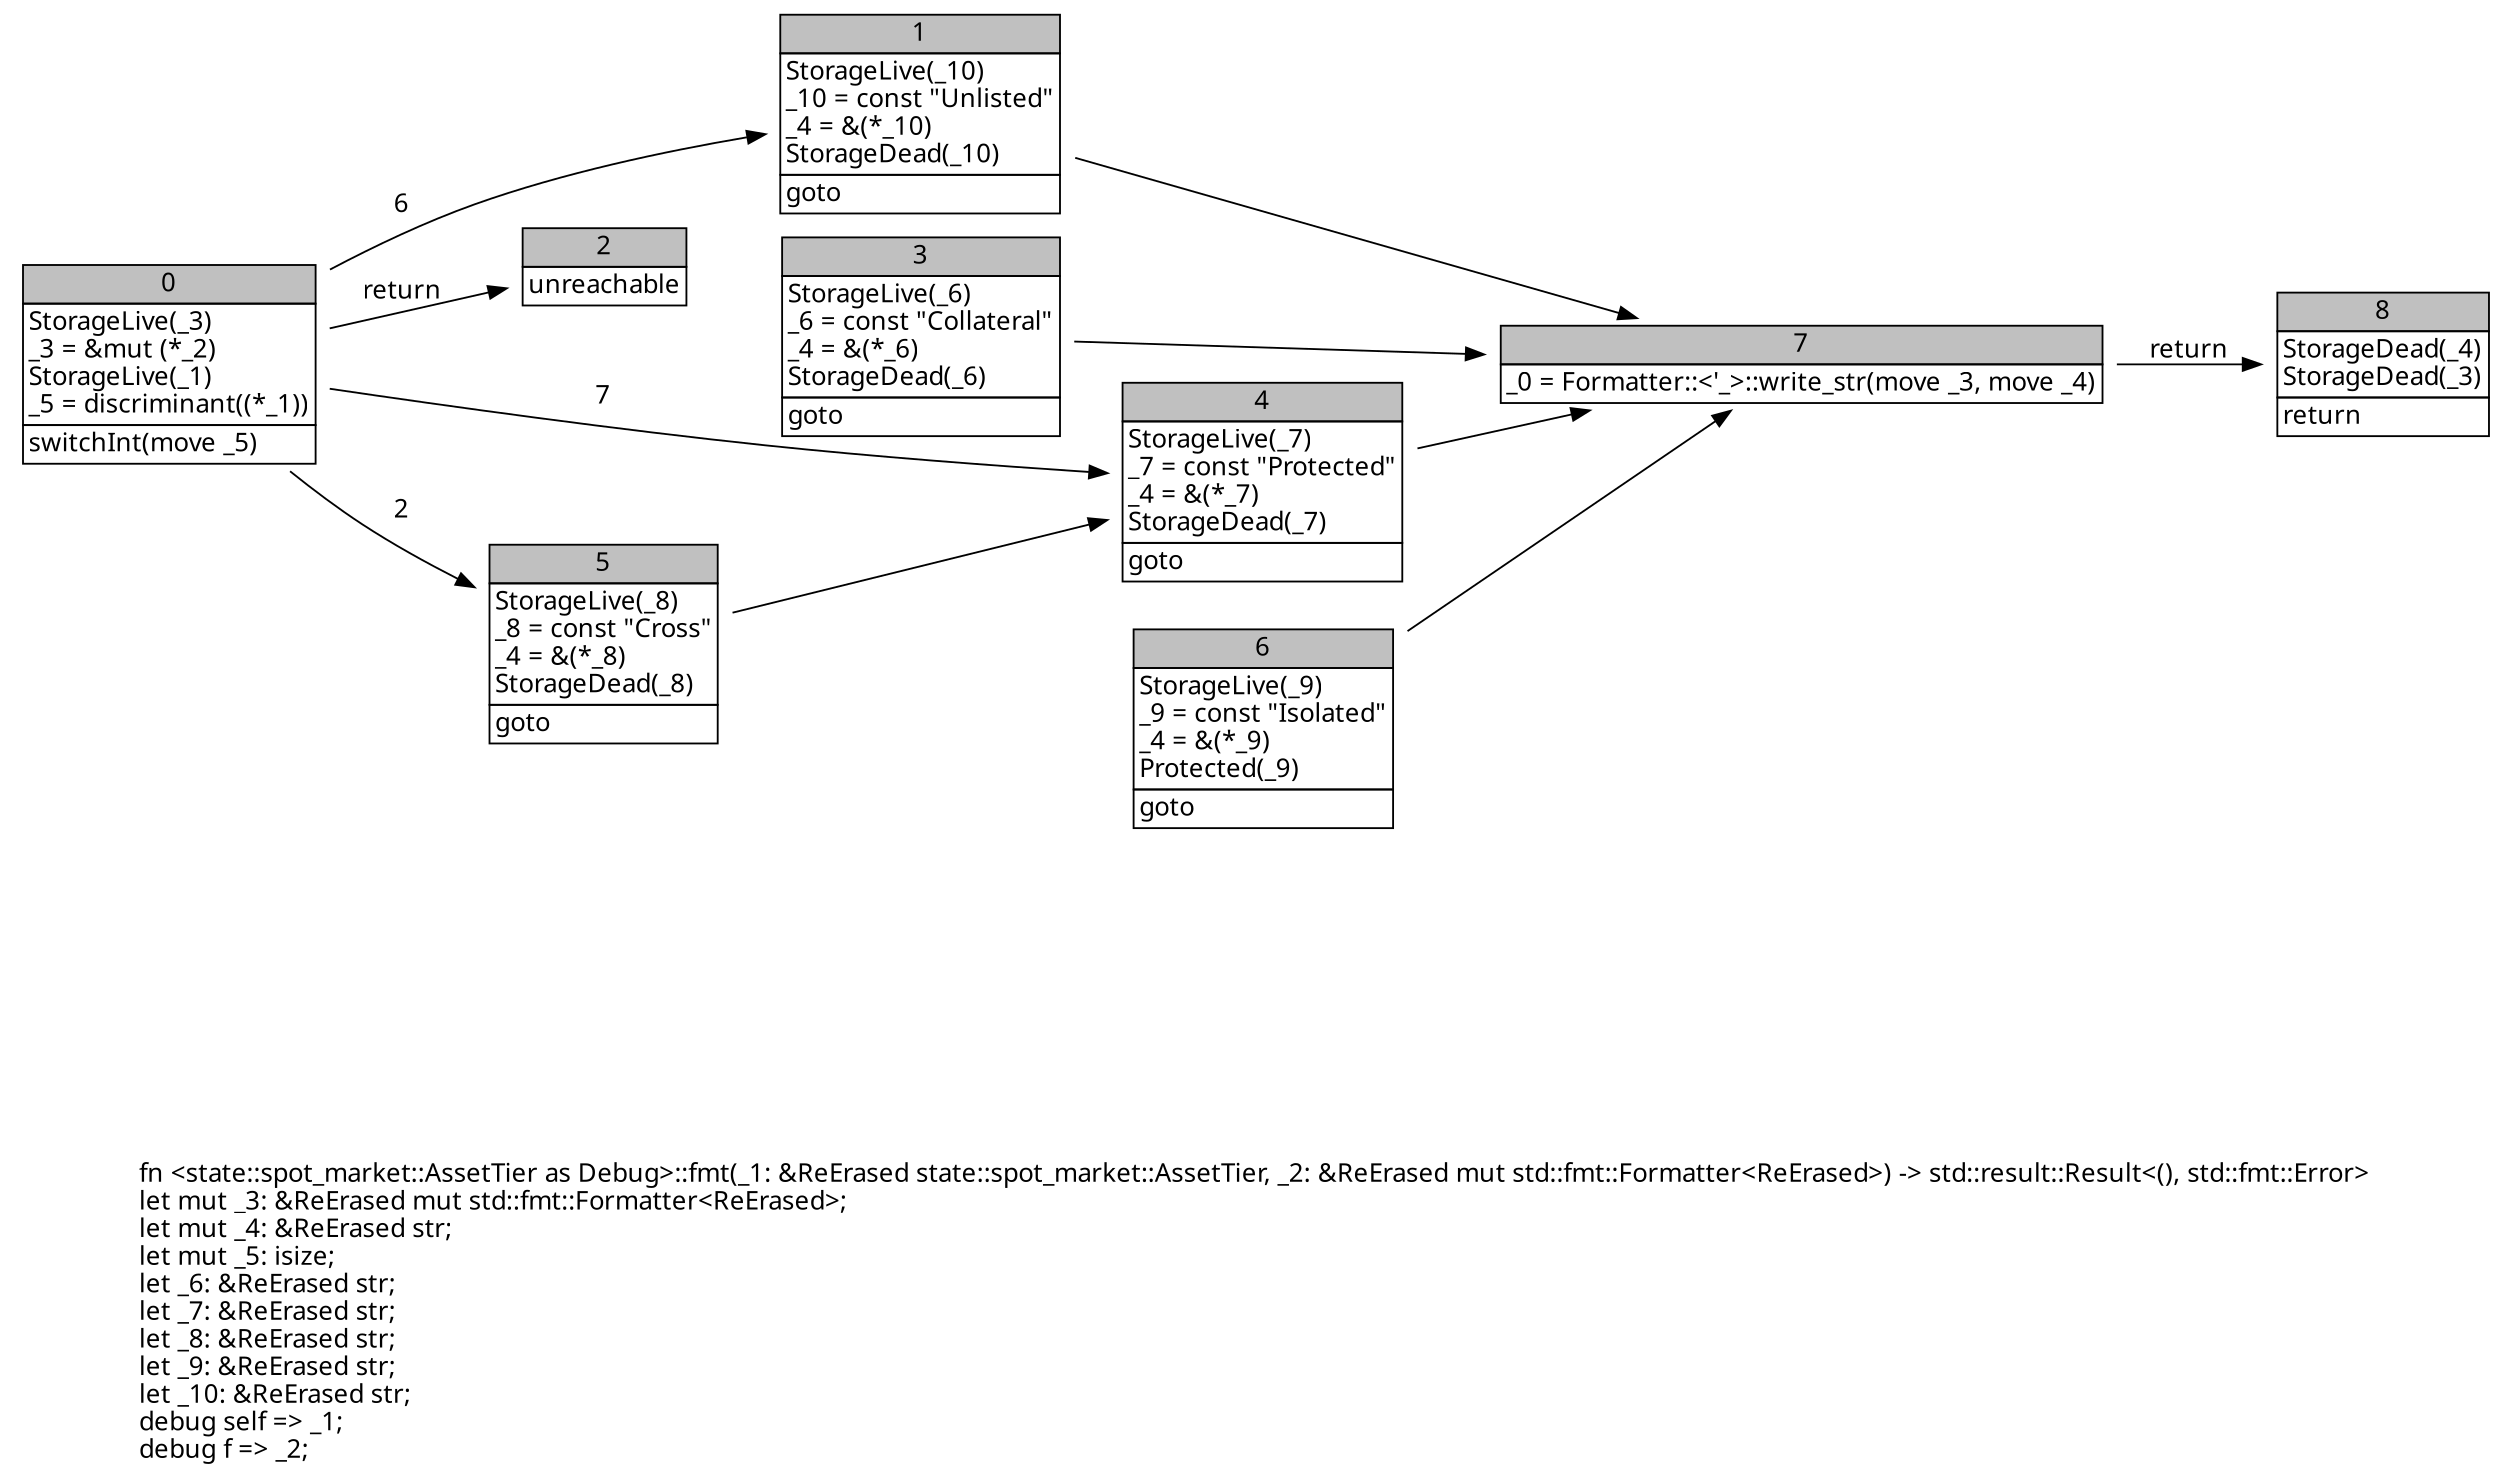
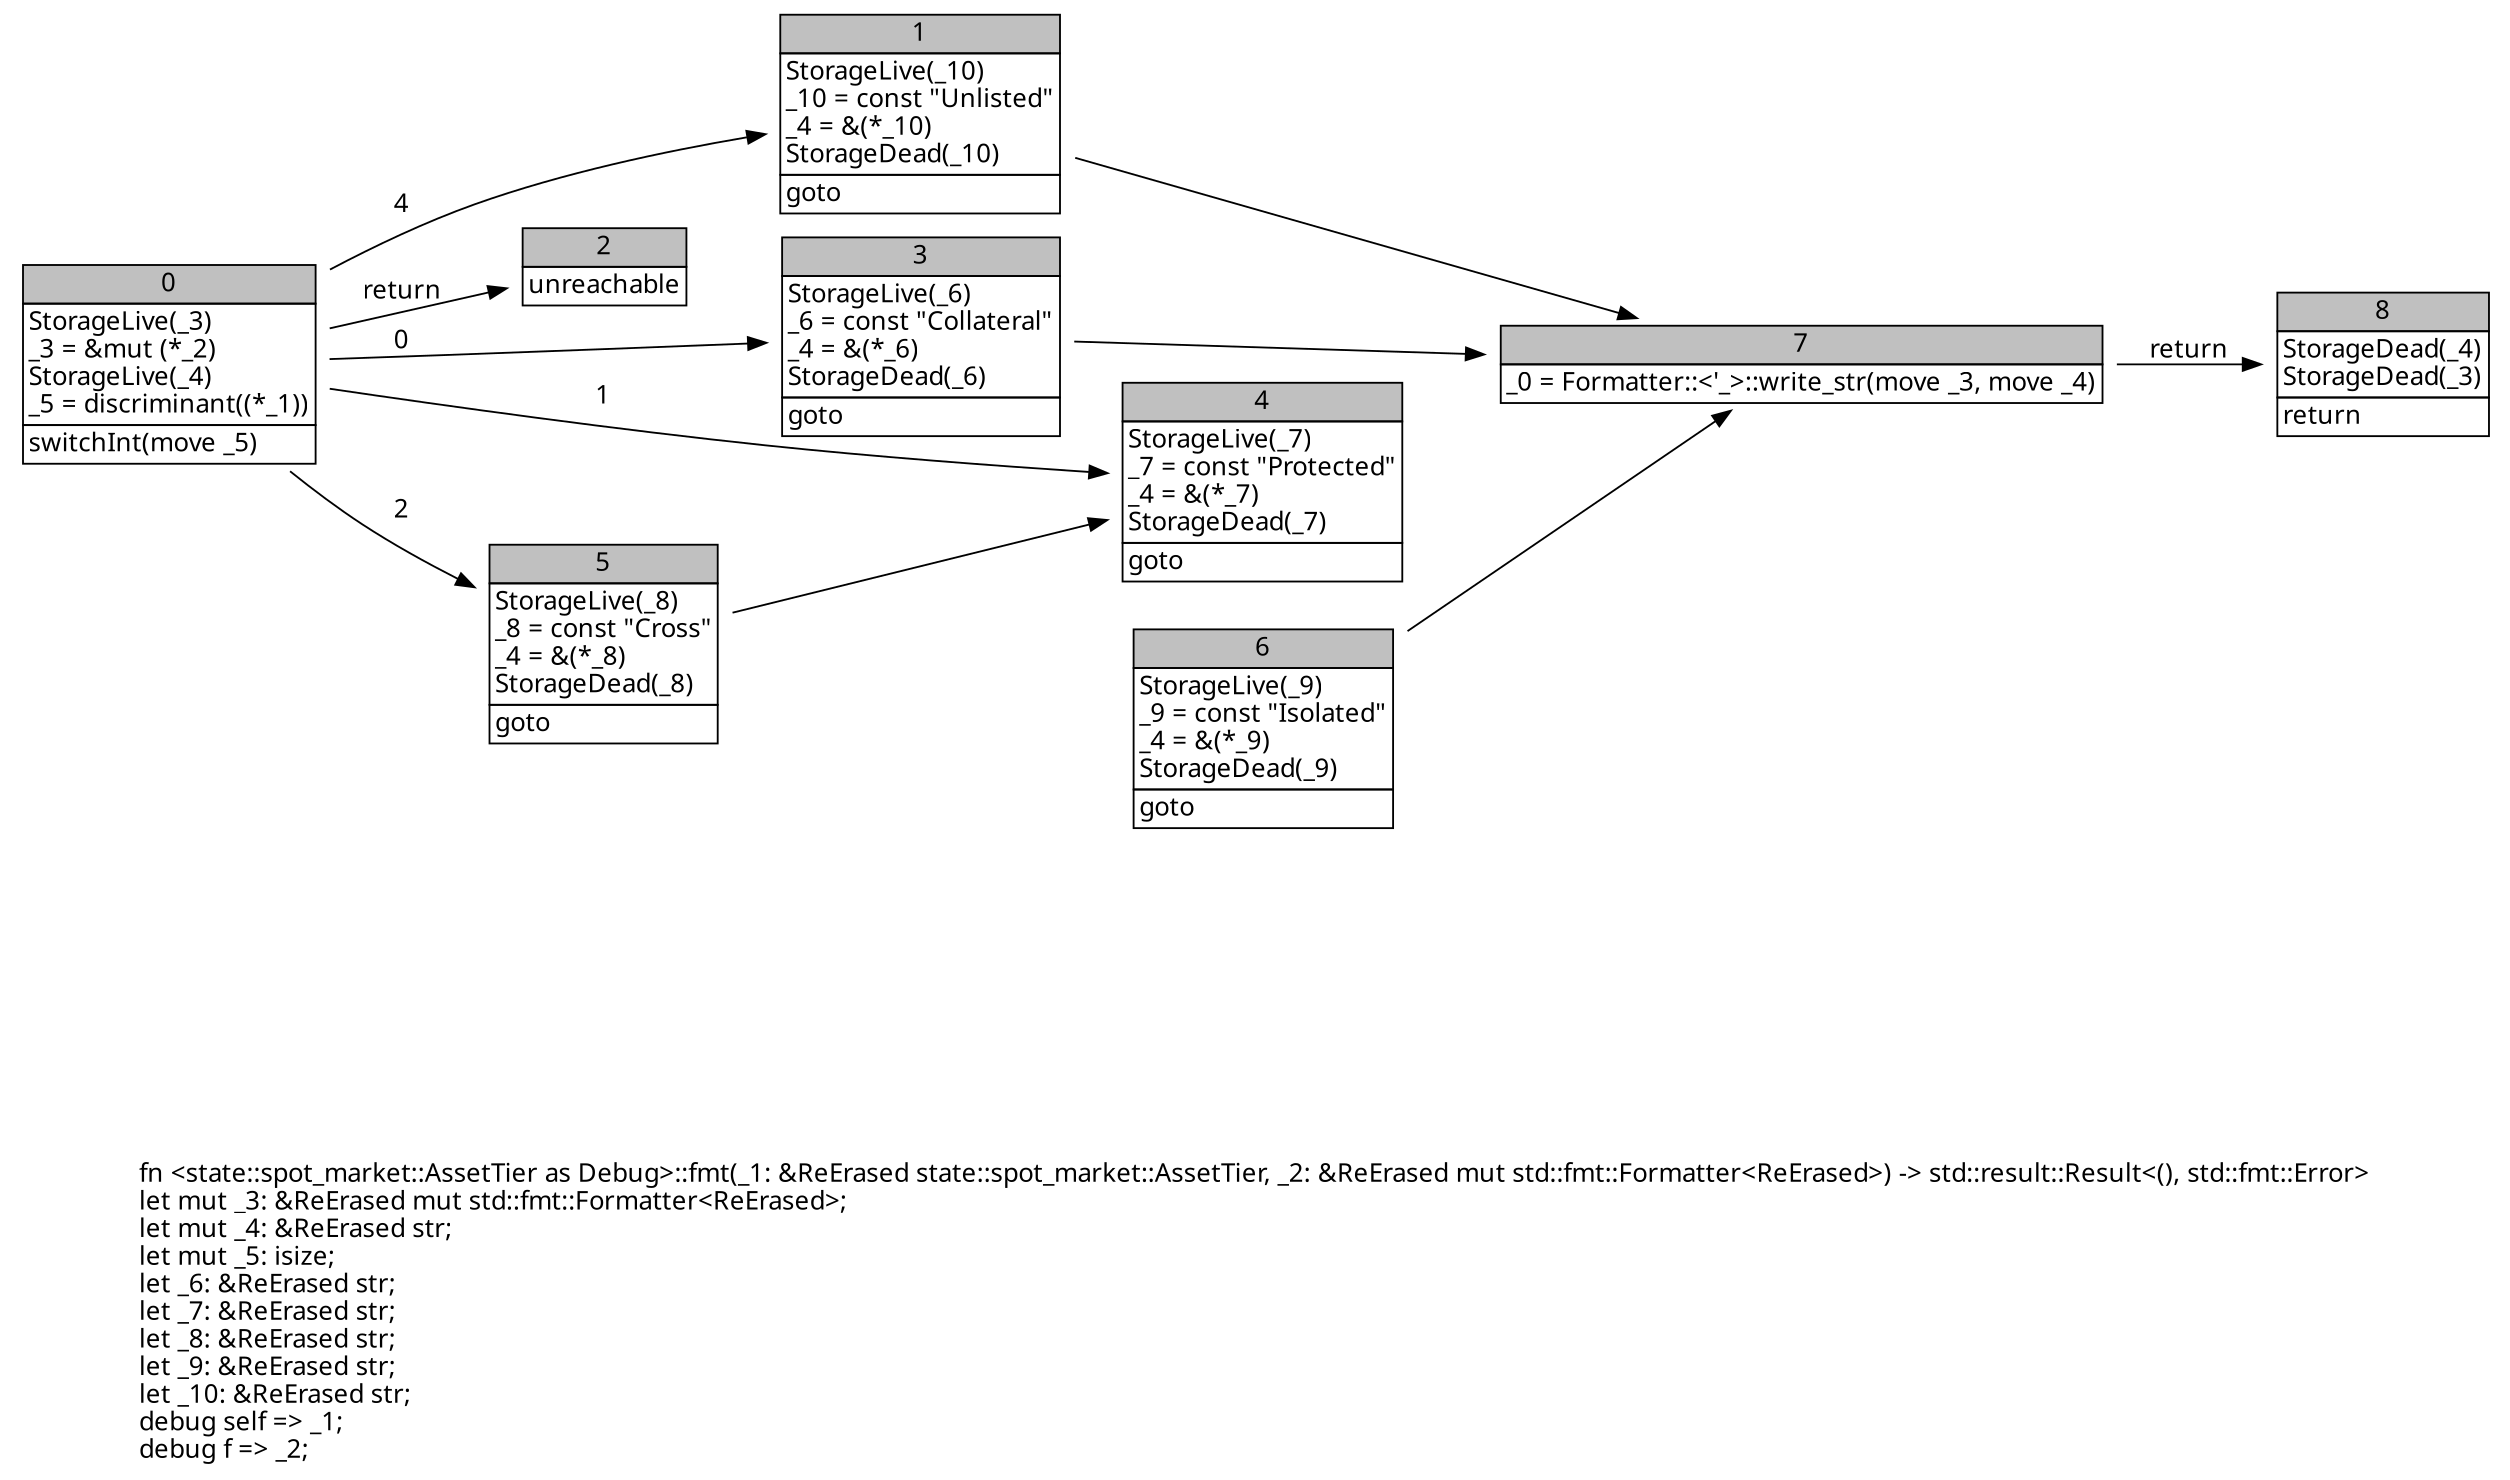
edge "0" -> "1": label "6" -> "4"
edge "0" -> "3": added, label "0"
node "0": text "StorageLive(_1)" -> "StorageLive(_4)"
edge "0" -> "4": label "7" -> "1"
edge "4" -> "7": removed
node "6": text "Protected(_9)" -> "StorageDead(_9)"
